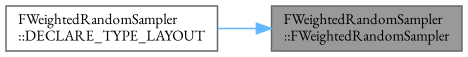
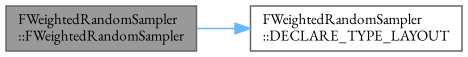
edge "FWeightedRandomSampler ::DECLARE_TYPE_LAYOUT" -> "FWeightedRandomSampler ::FWeightedRandomSampler": reversed
